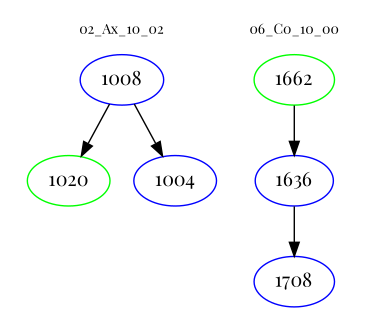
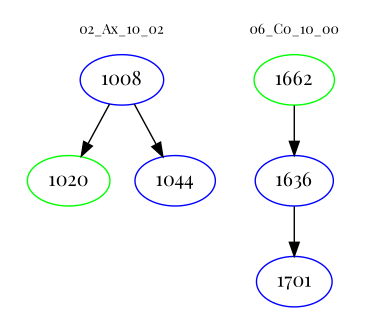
node "1004": label "1004" -> "1044"
node "1708": label "1708" -> "1701"
